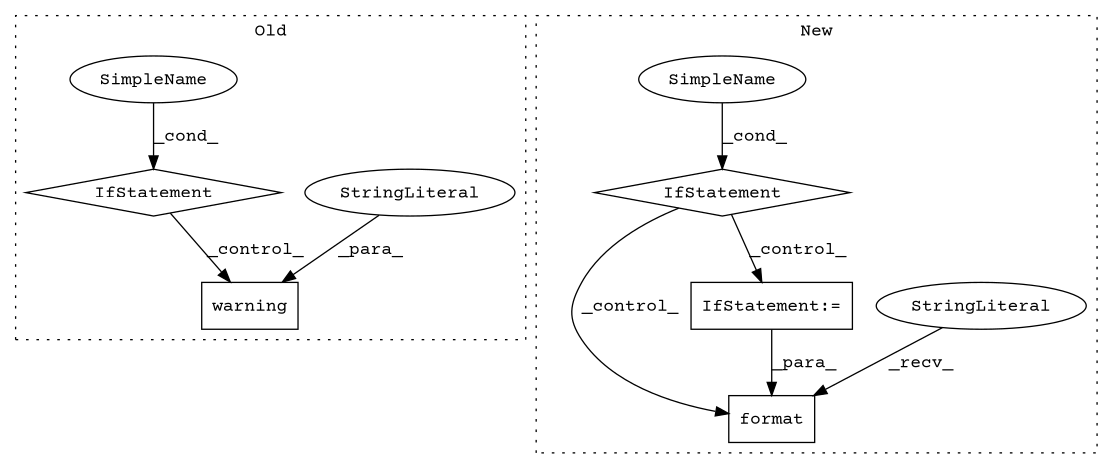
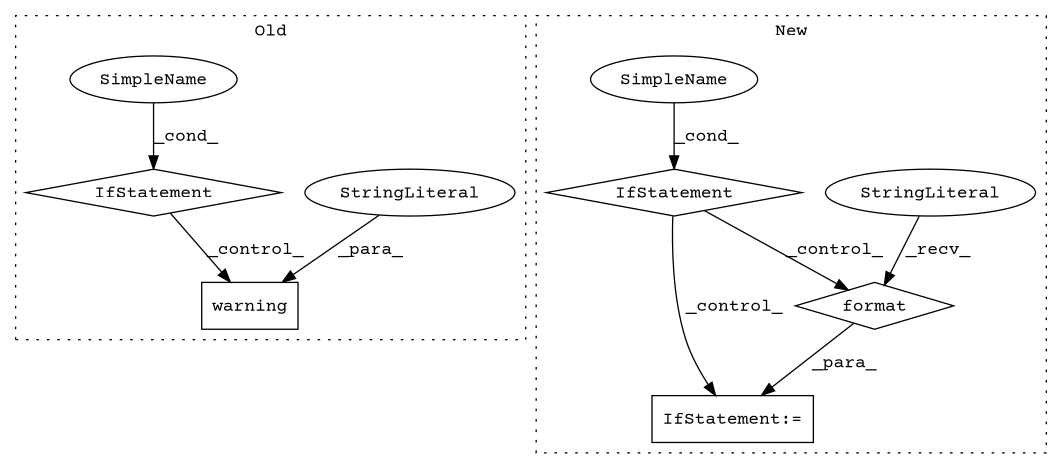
edge "IfStatement:=" -> "format": reversed
node "format": shape box -> diamond
